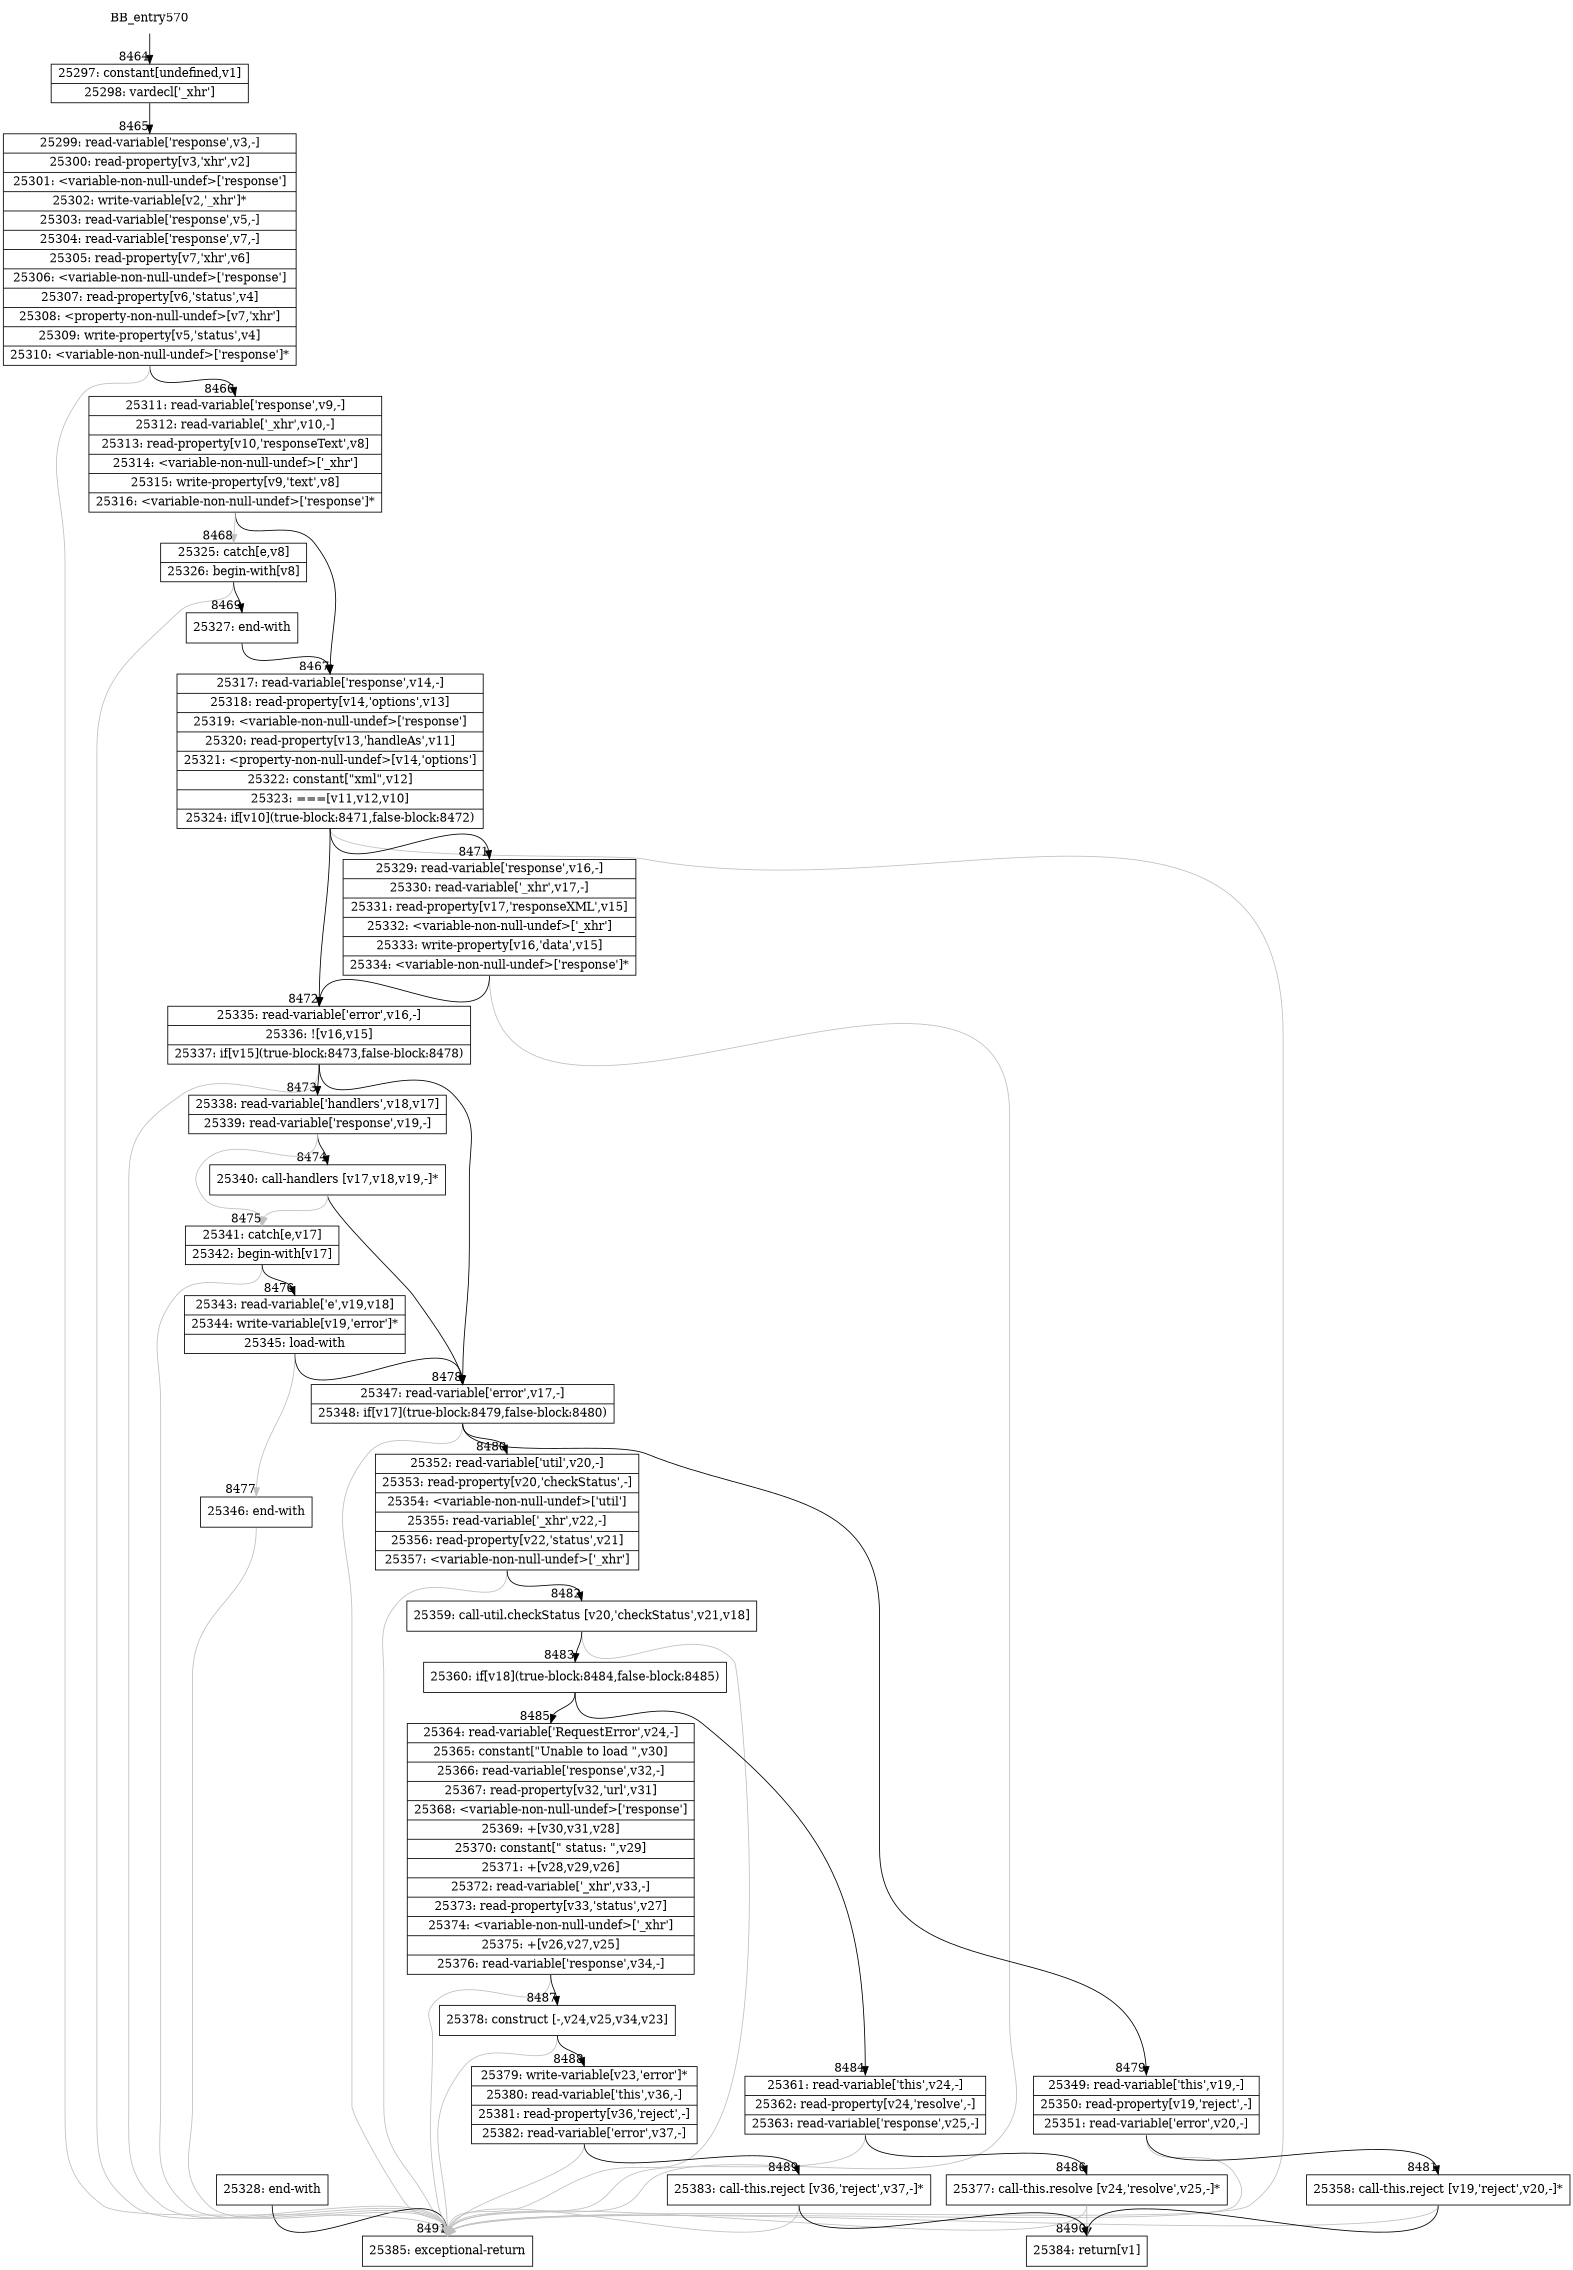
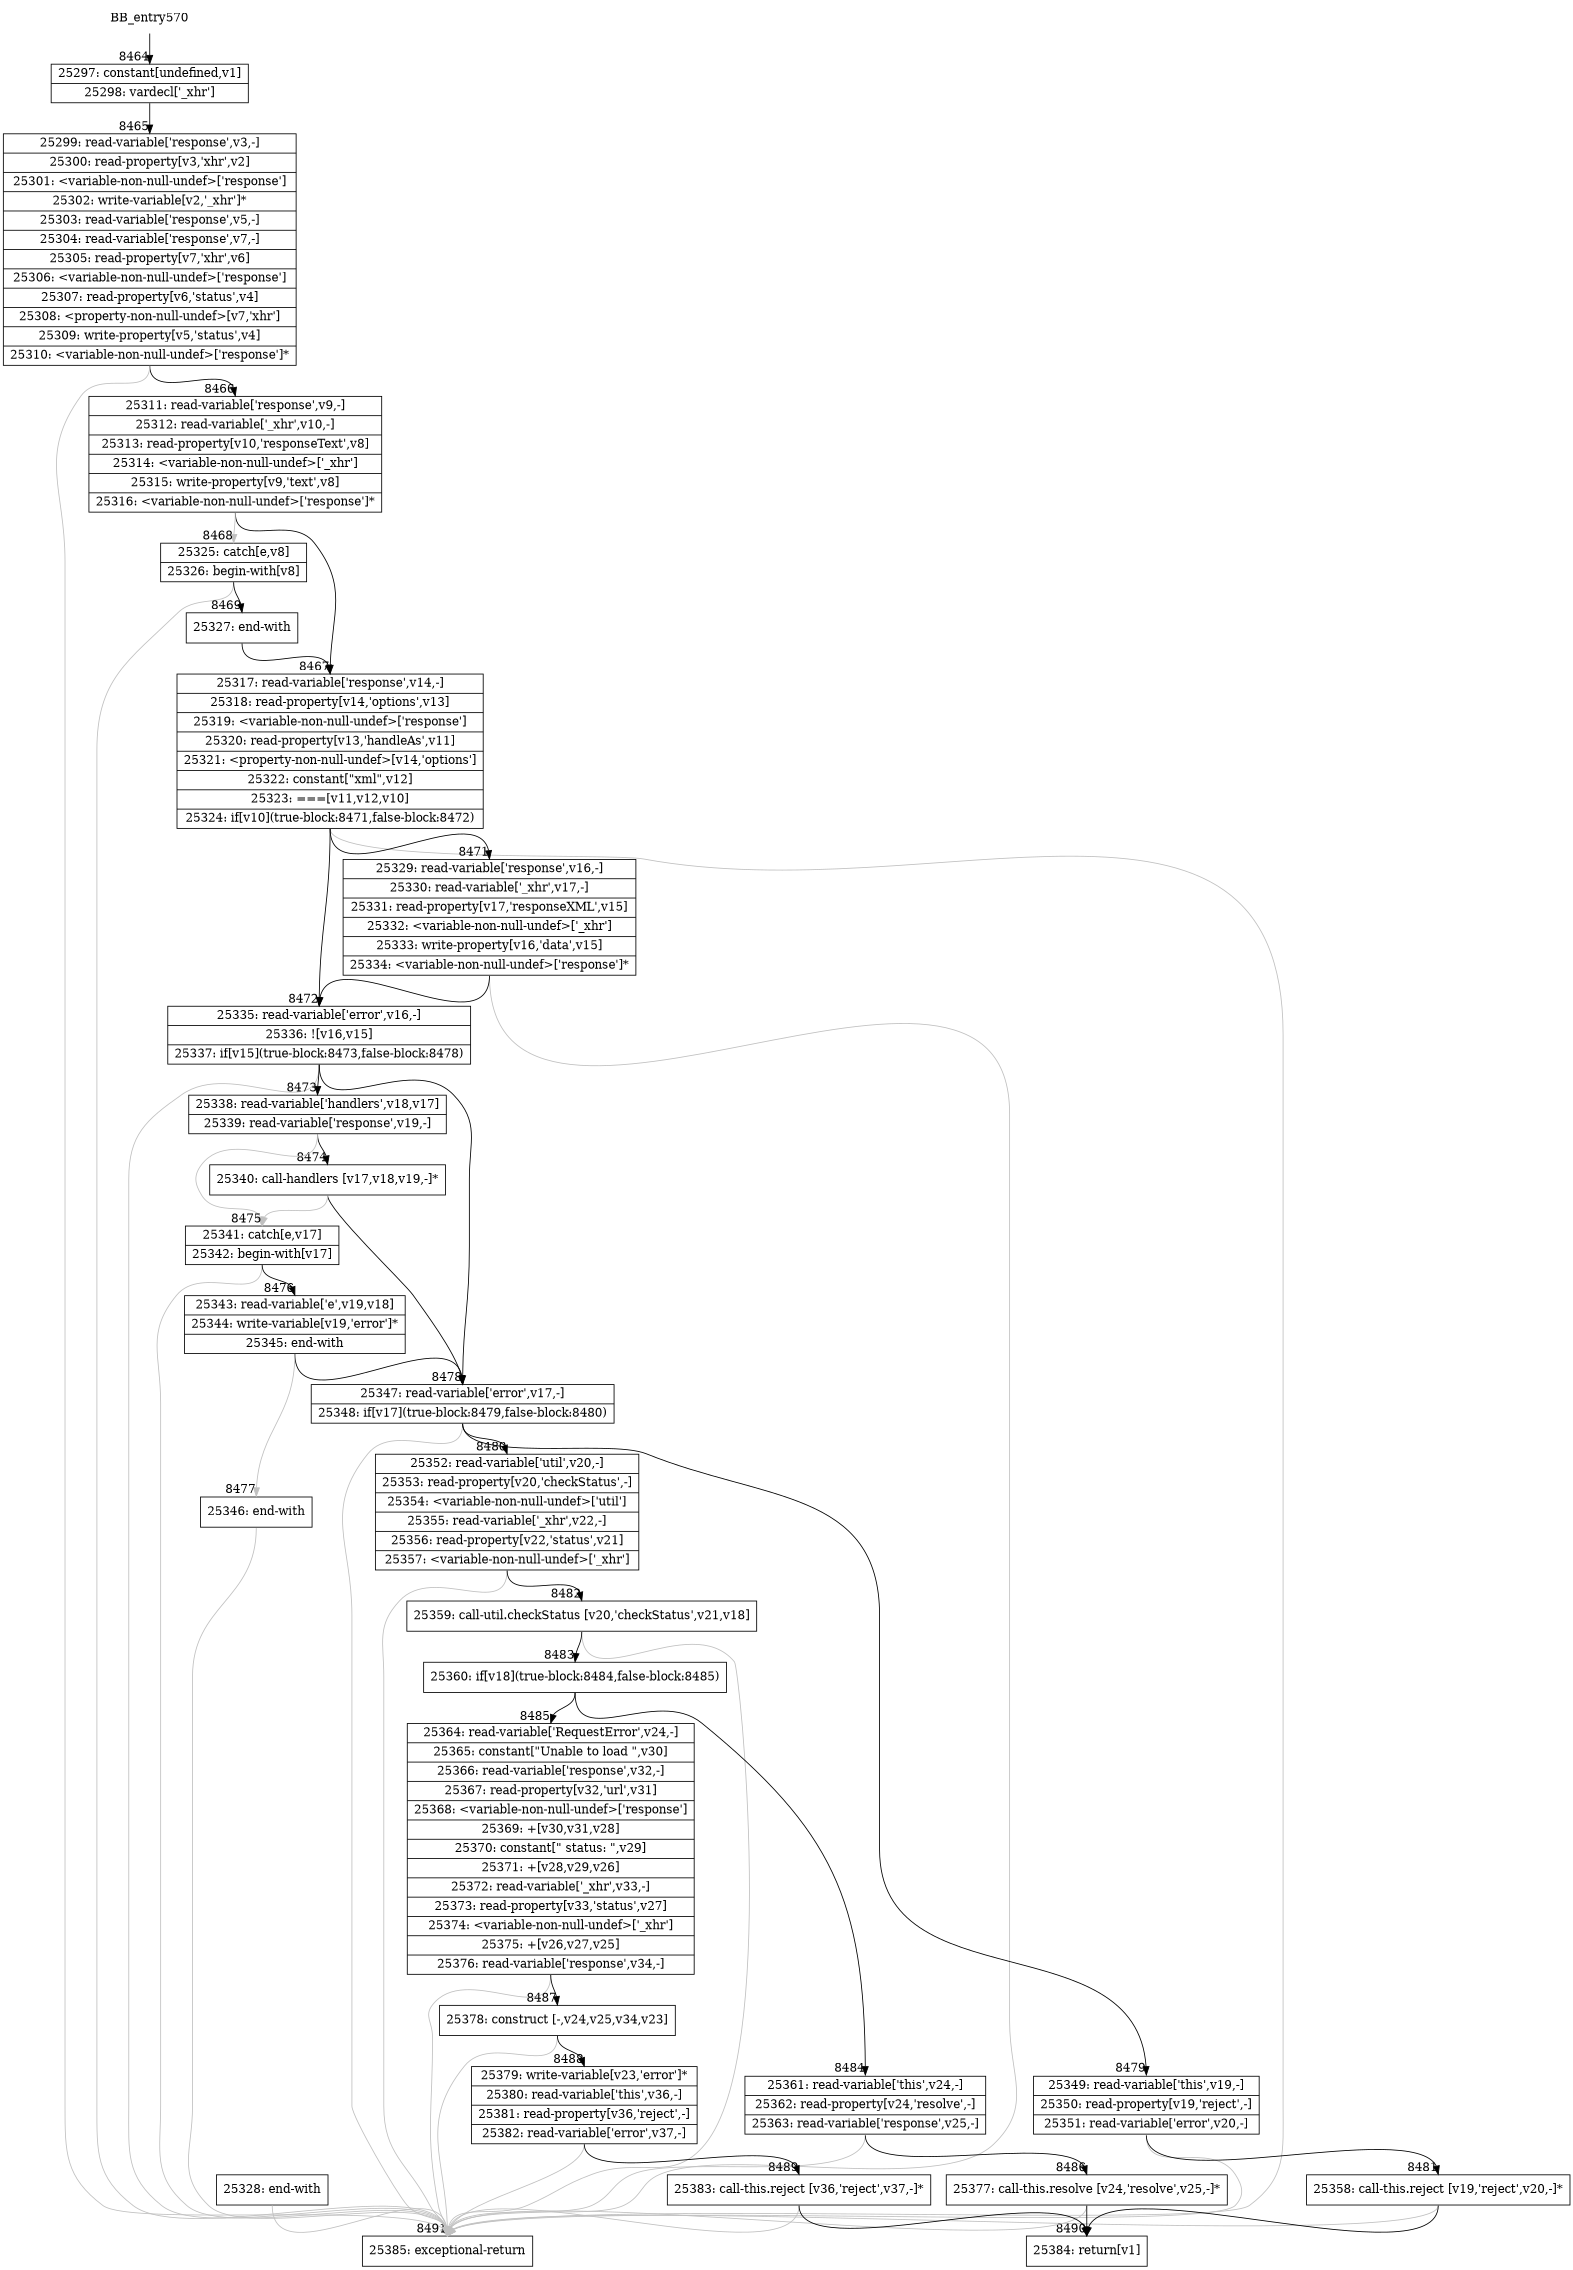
node "25343: read-variable['e',v19,v18]": text "25345: load-with" -> "25345: end-with"
edge "25377: call-this.resolve [v24,'resolve',v25,-]*" -> "25384: return[v1]": color gray -> black
edge "25328: end-with" -> "25385: exceptional-return": color black -> gray
